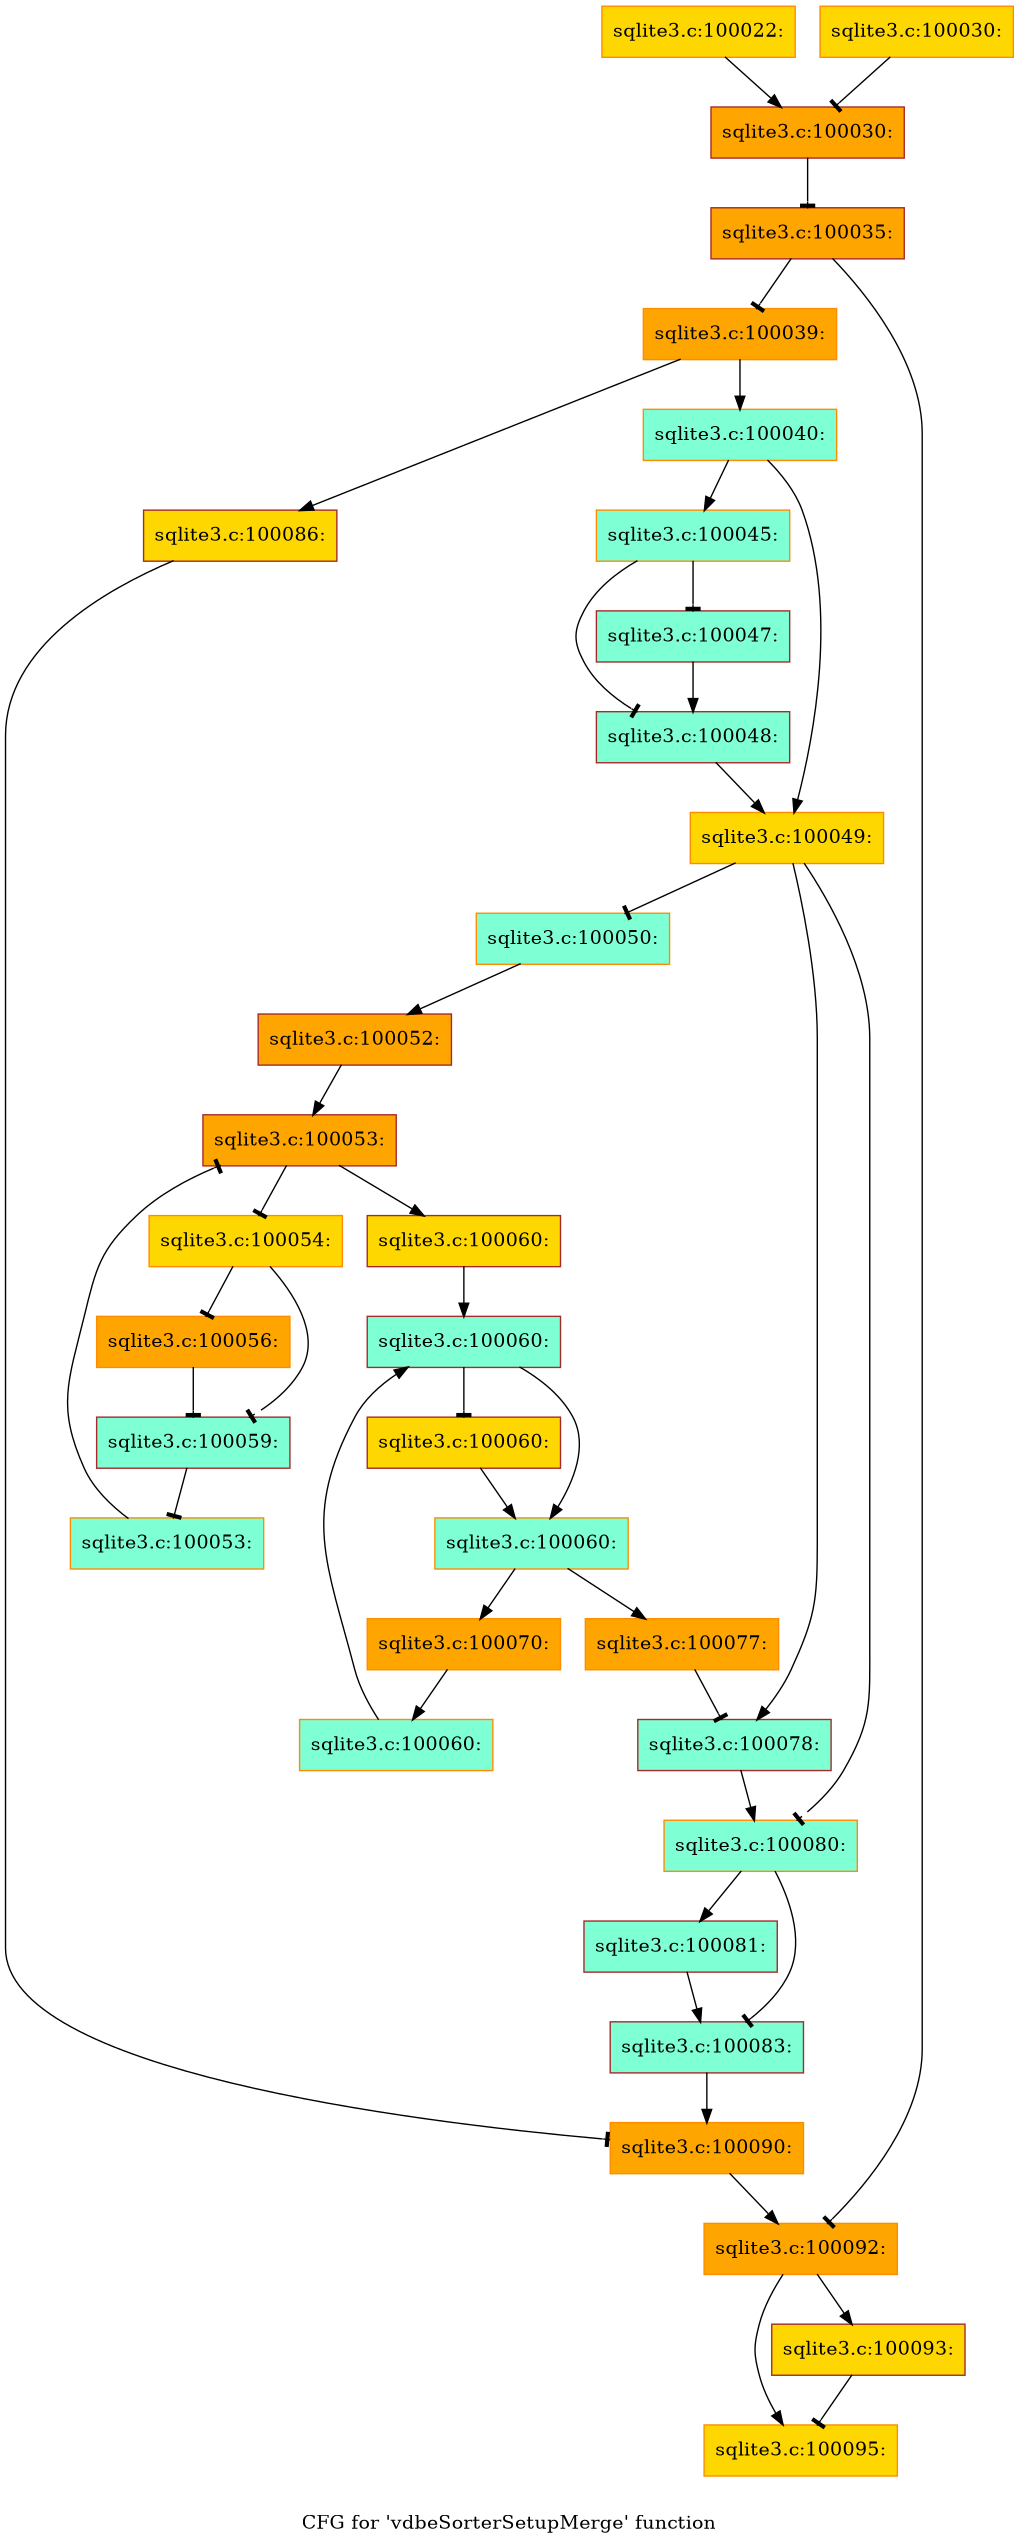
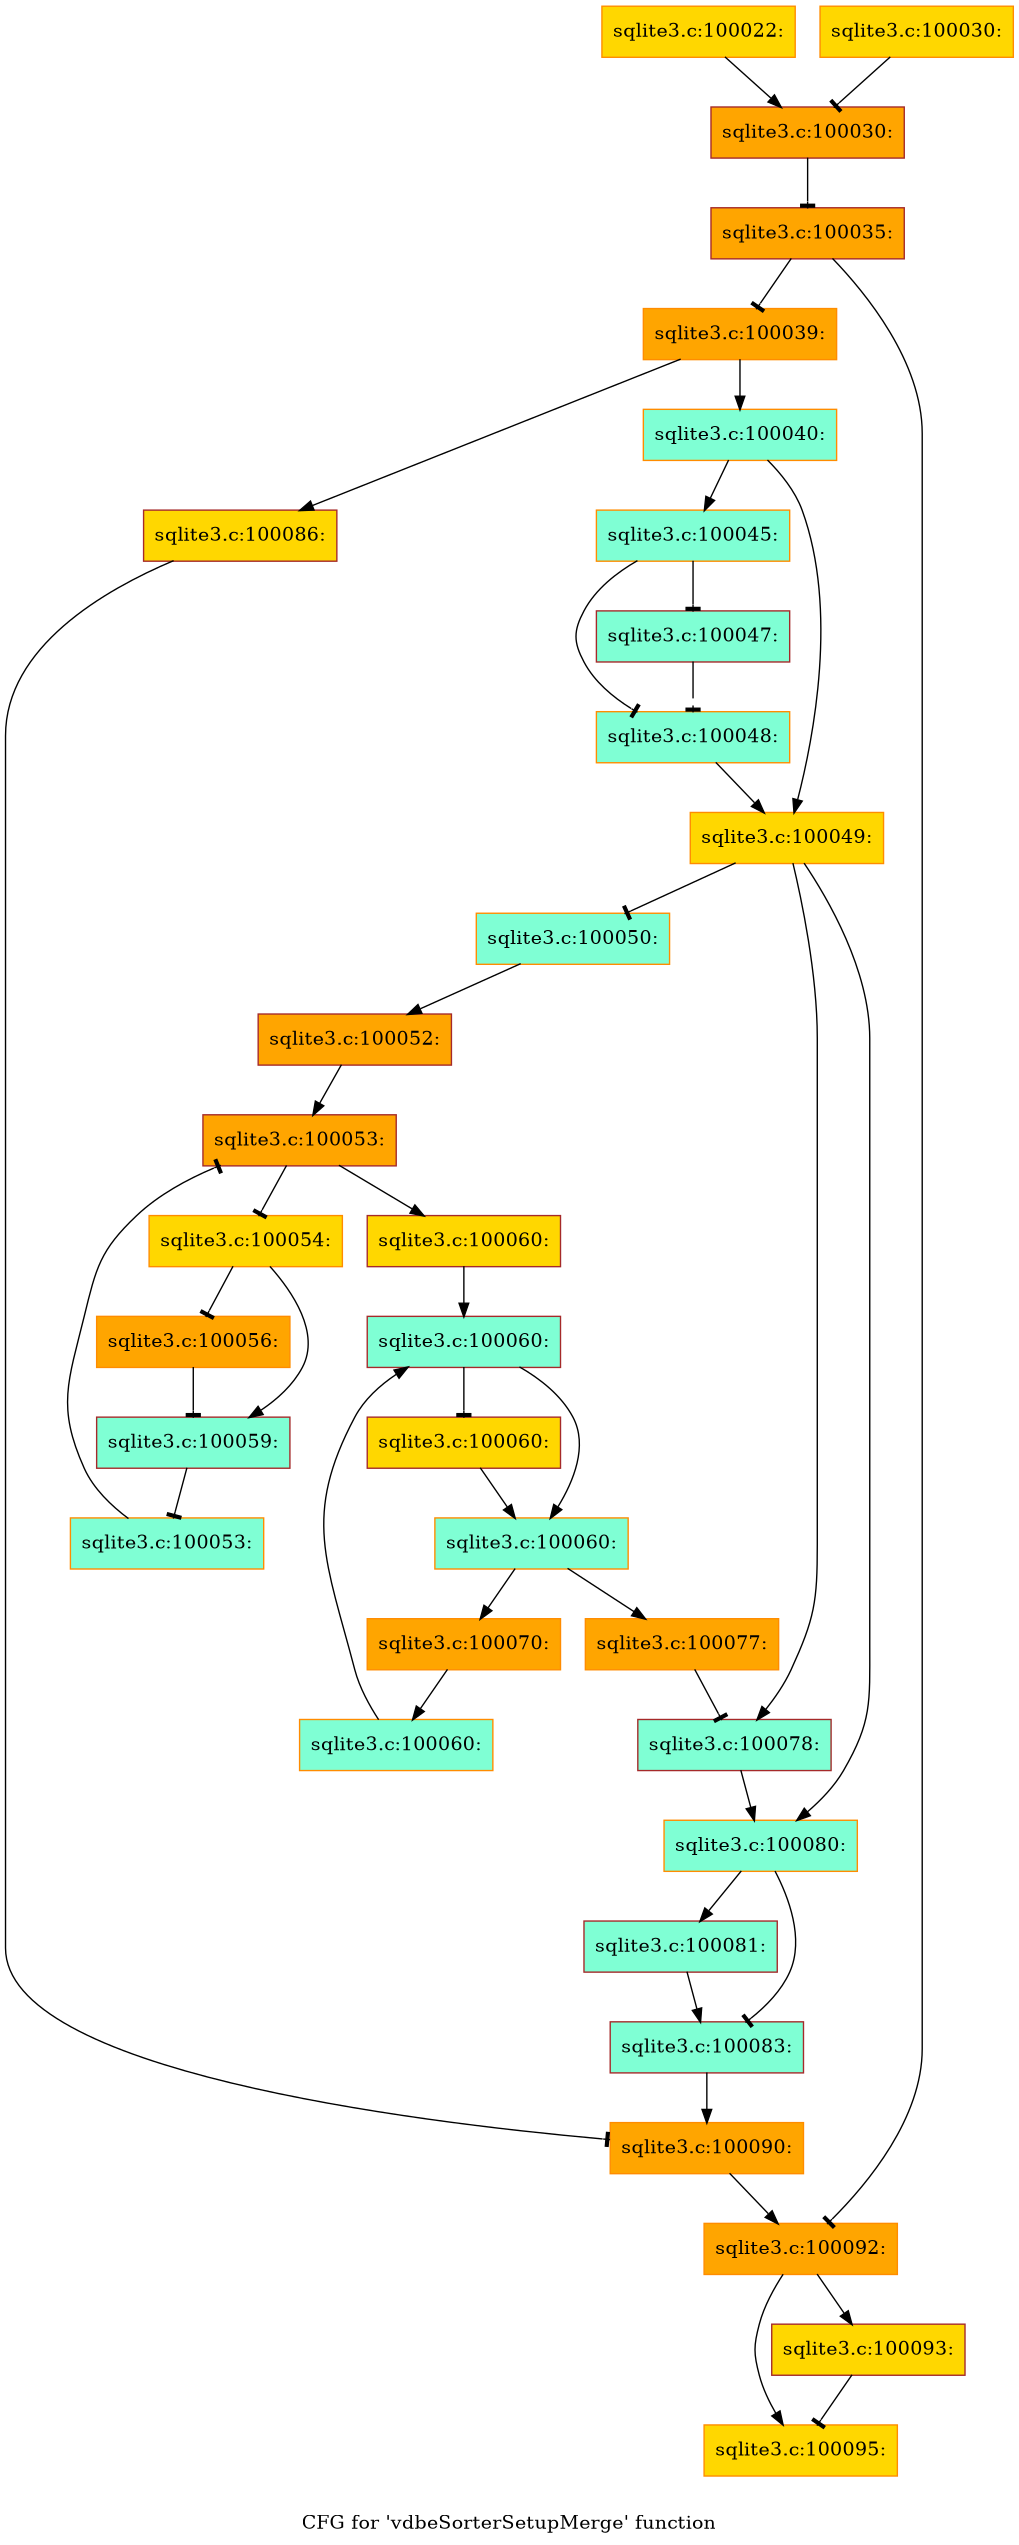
edge "sqlite3.c:100047:" -> "sqlite3.c:100048:": arrowhead normal -> tee
node "sqlite3.c:100048:": color brown -> darkorange
edge "sqlite3.c:100049:" -> "sqlite3.c:100080:": arrowhead tee -> normal
edge "sqlite3.c:100054:" -> "sqlite3.c:100059:": arrowhead tee -> normal
